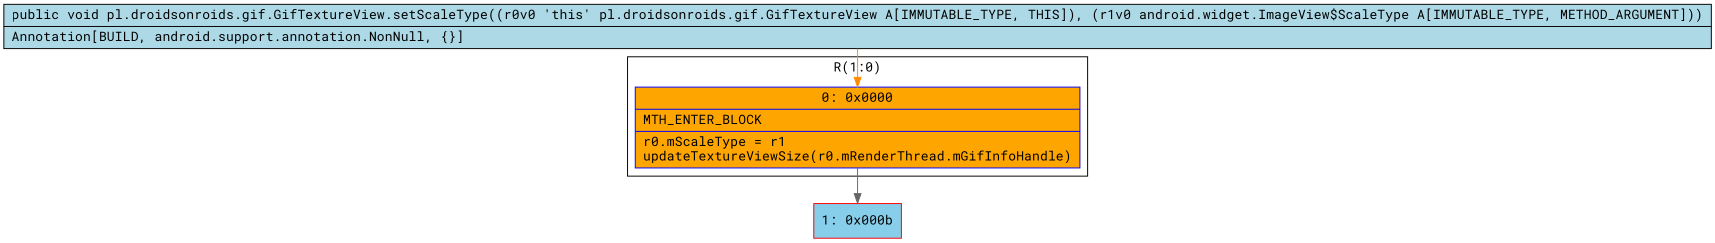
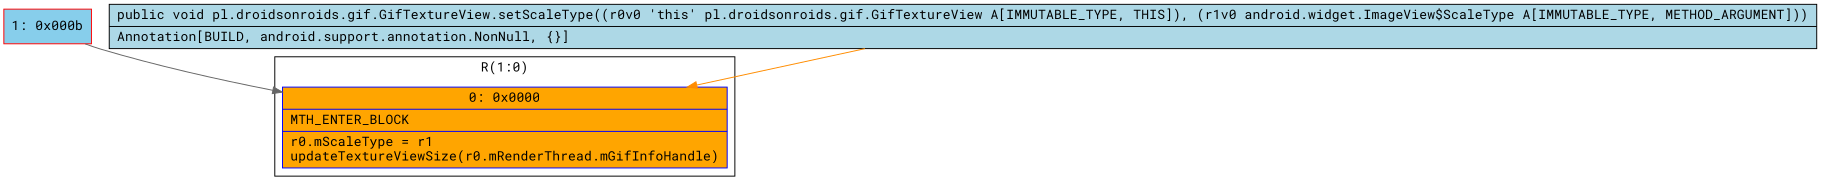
edge "0: 0x0000" -> "1: 0x000b": reversed
